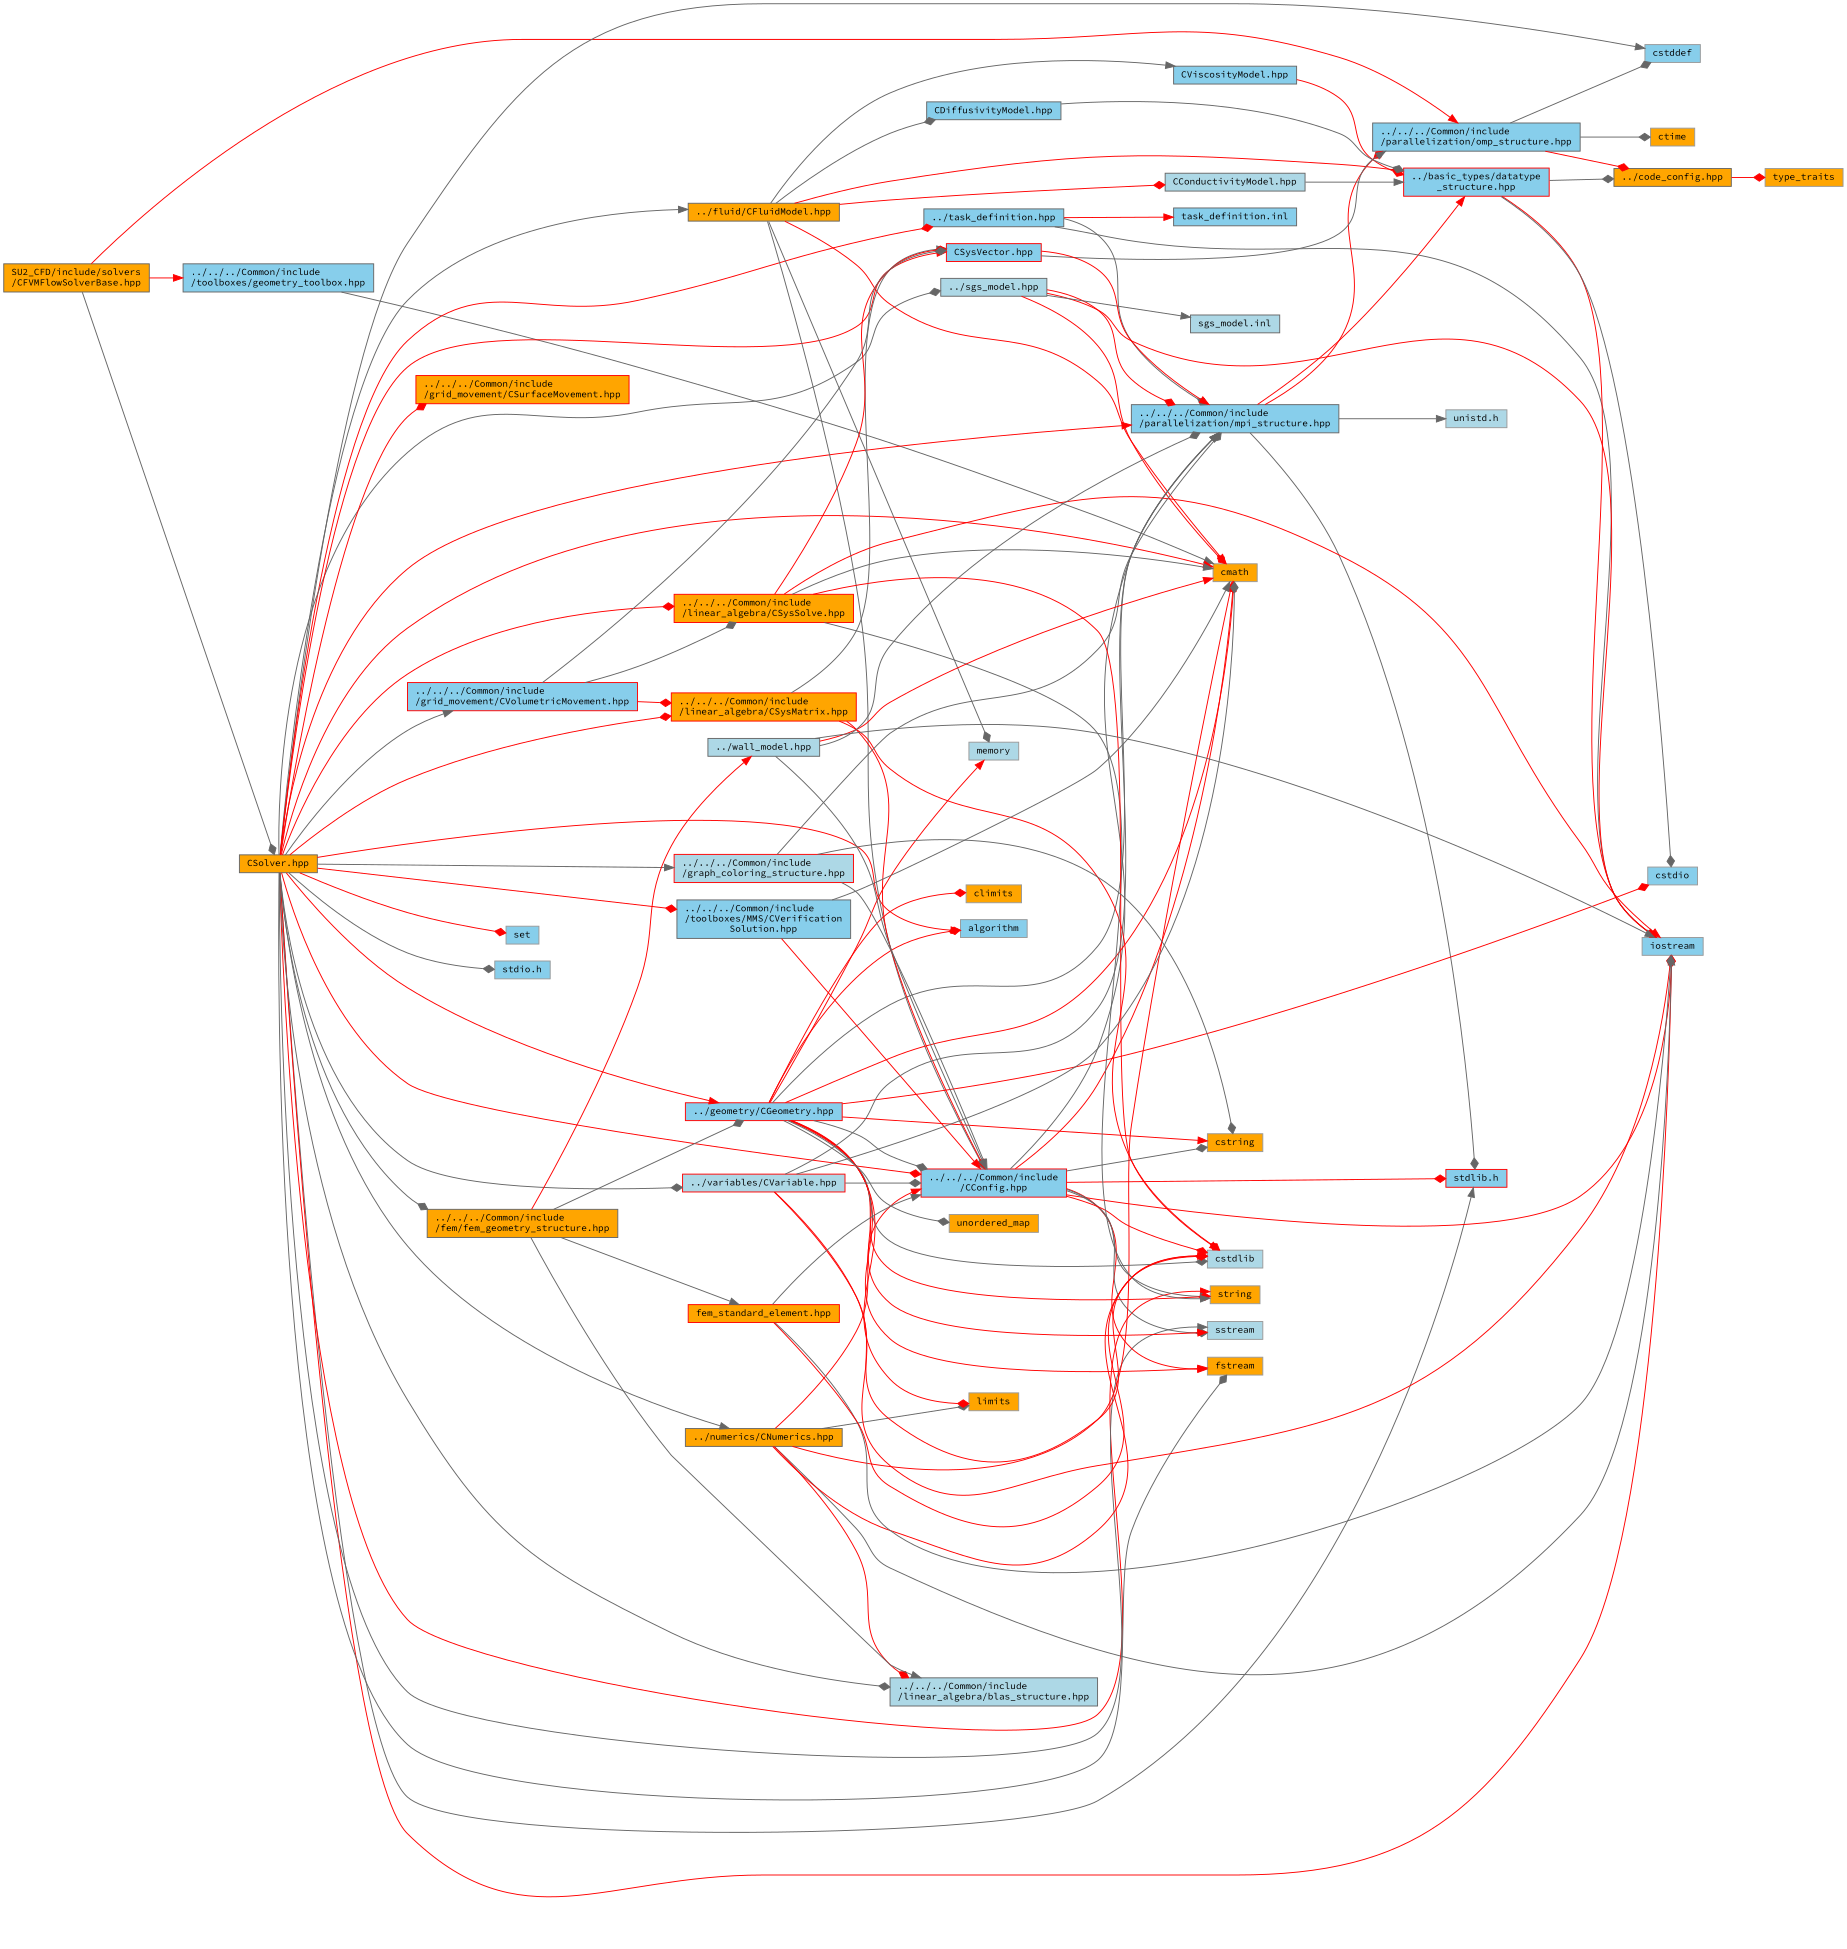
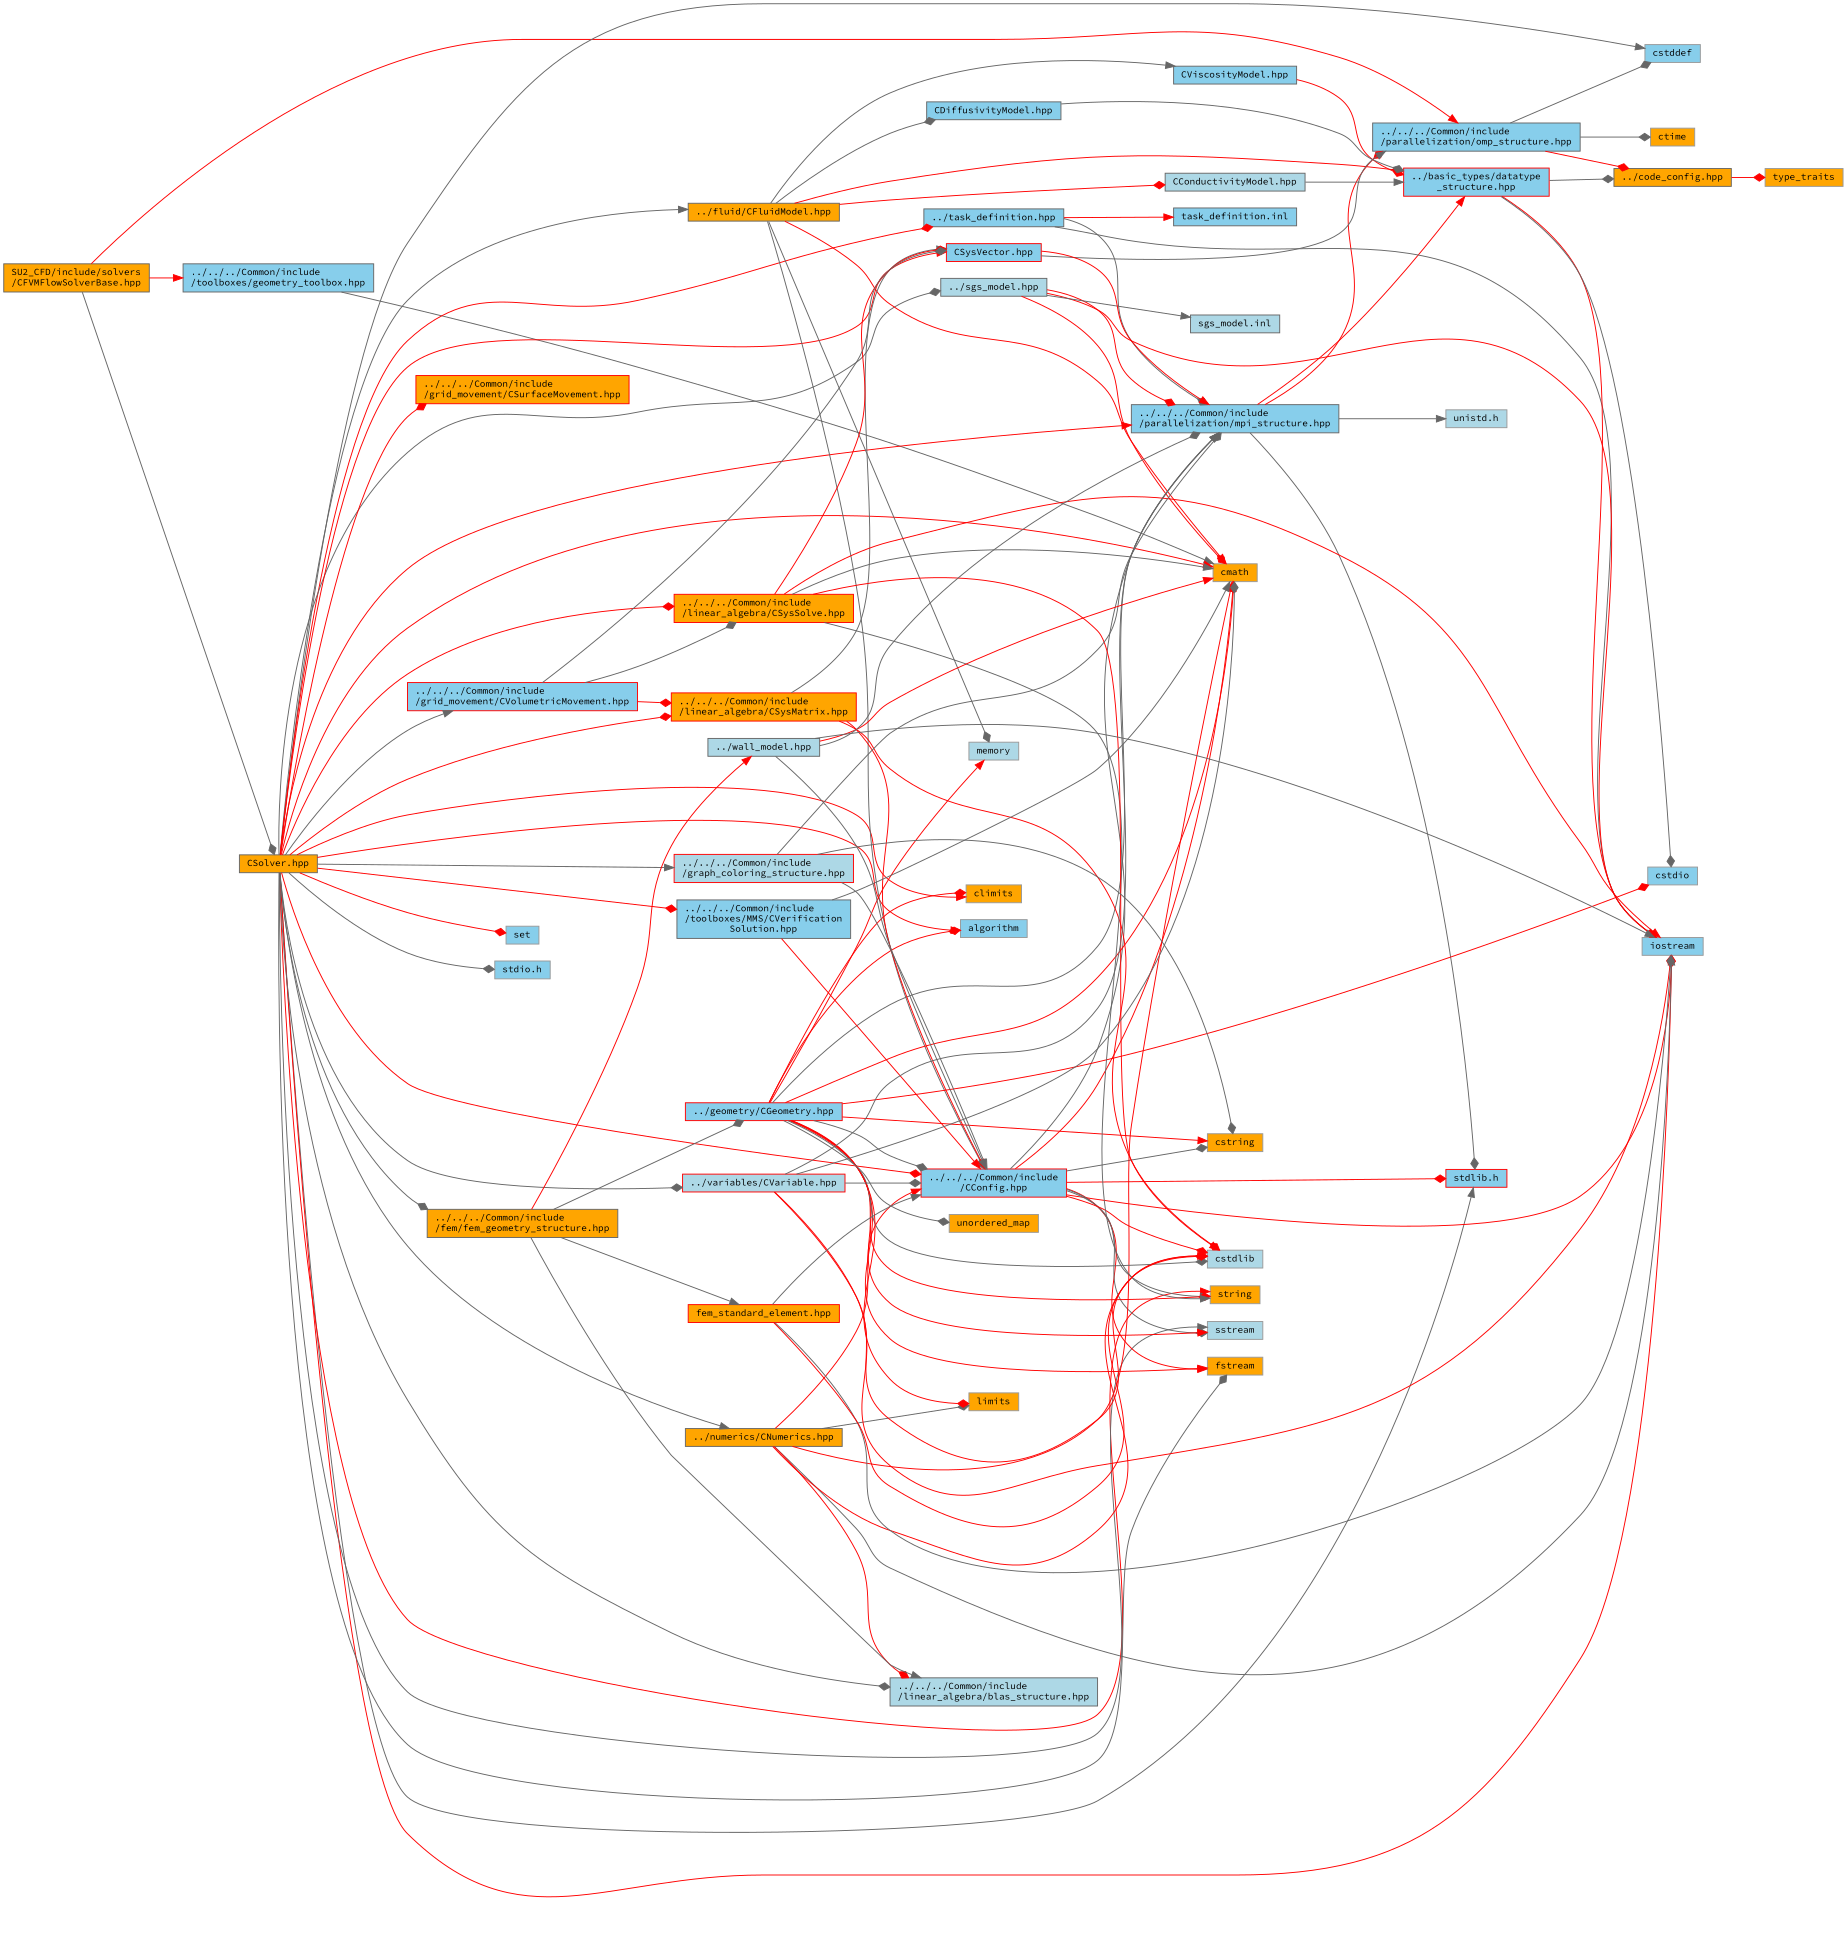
edge "CSolver.hpp" -> "../geometry/CGeometry.hpp": now "CSolver.hpp" -> "climits"
